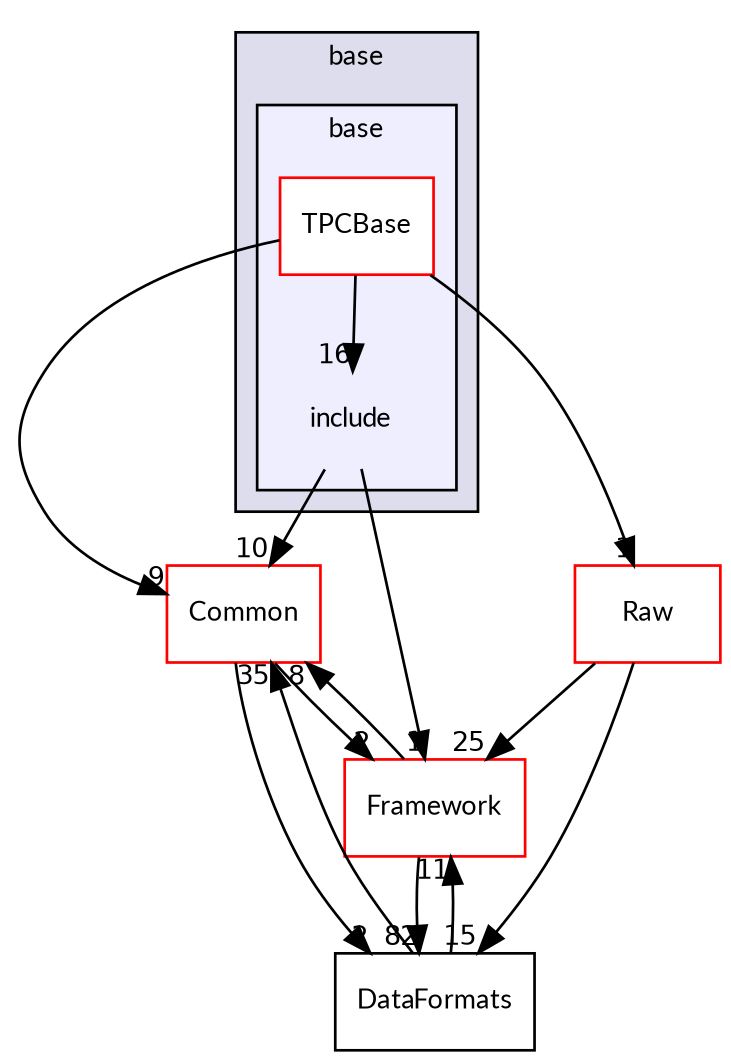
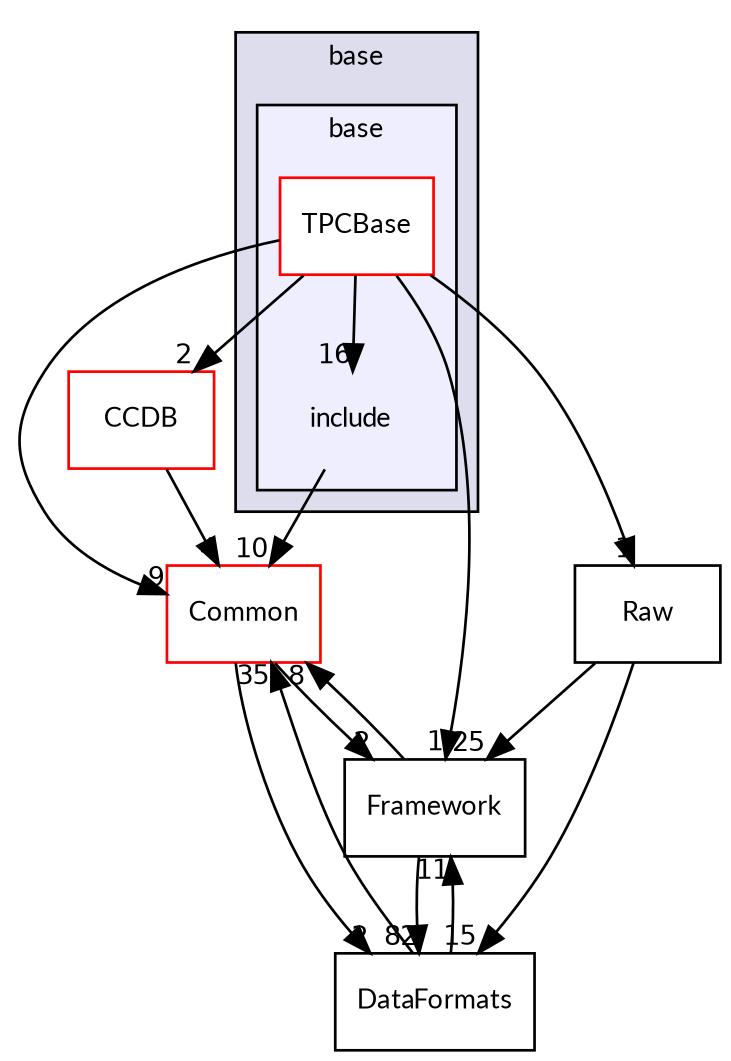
node "CCDB": added
edge "include" -> "Framework": now "TPCBase" -> "Framework"
node "Raw": color red -> black
node "Framework": color red -> black
